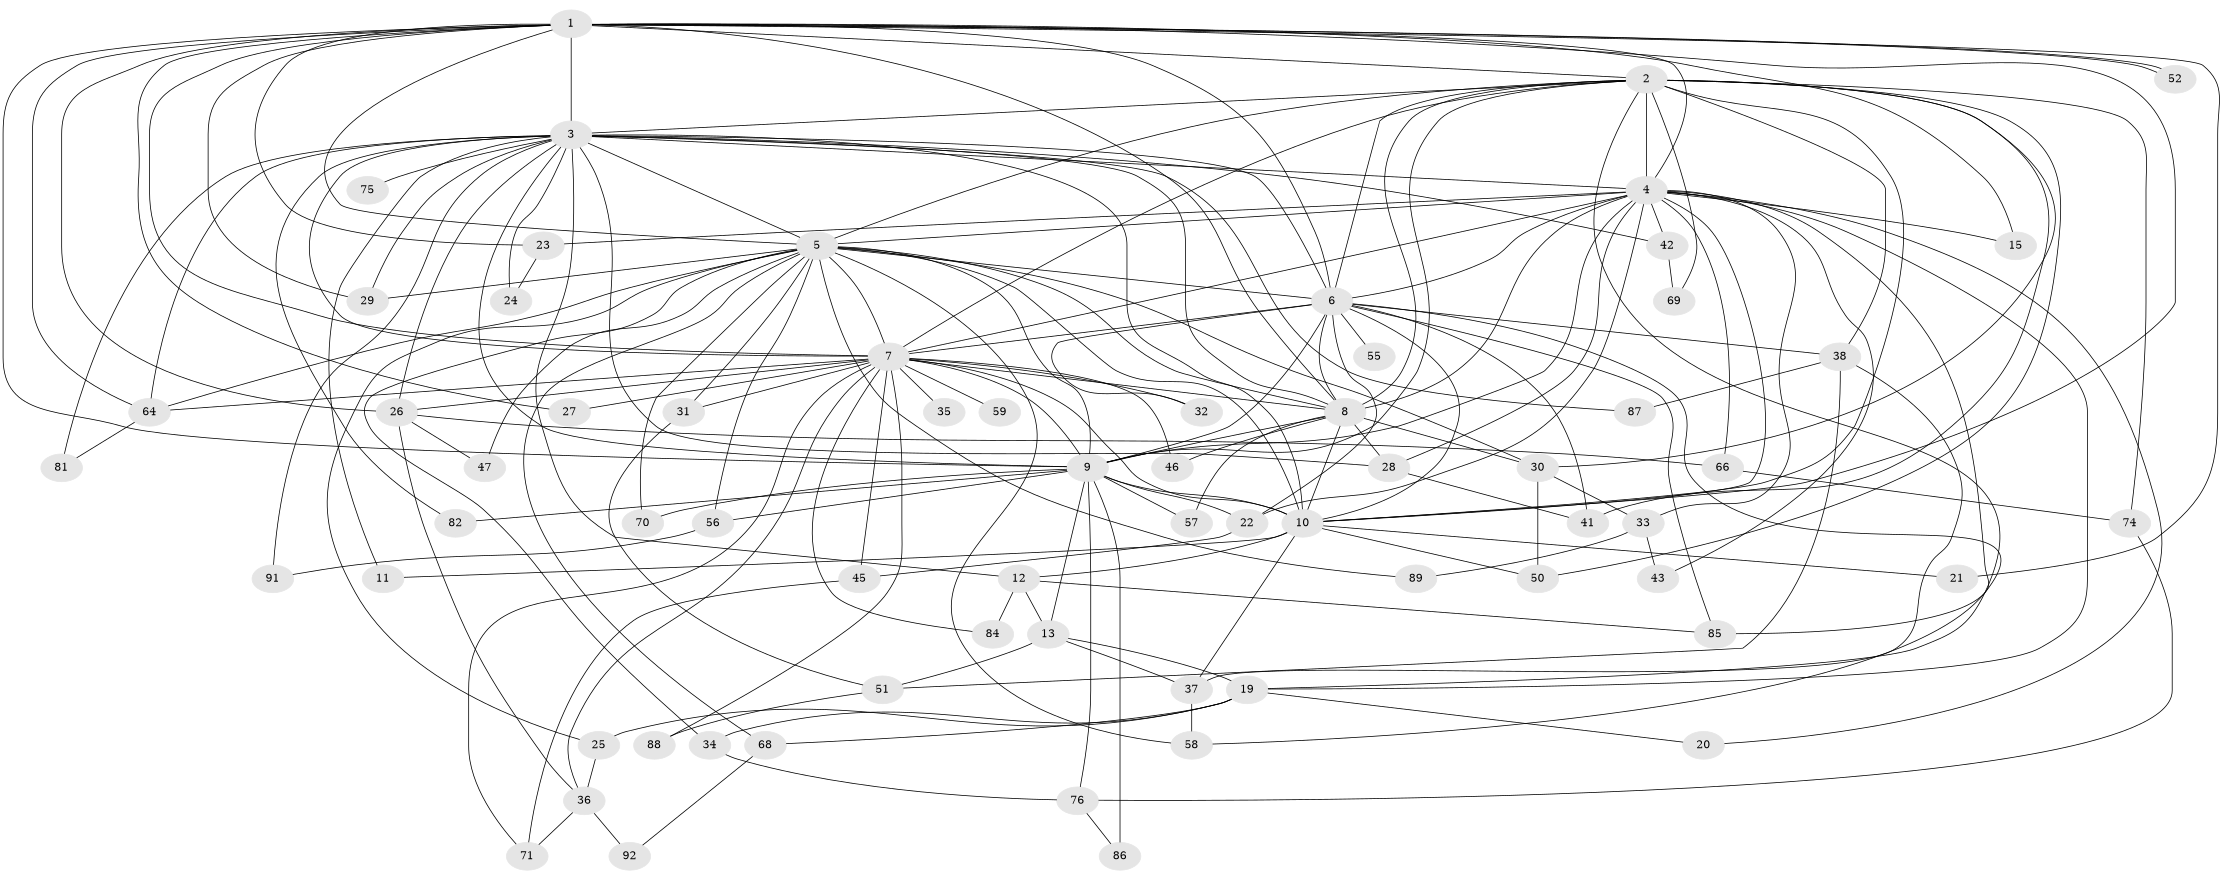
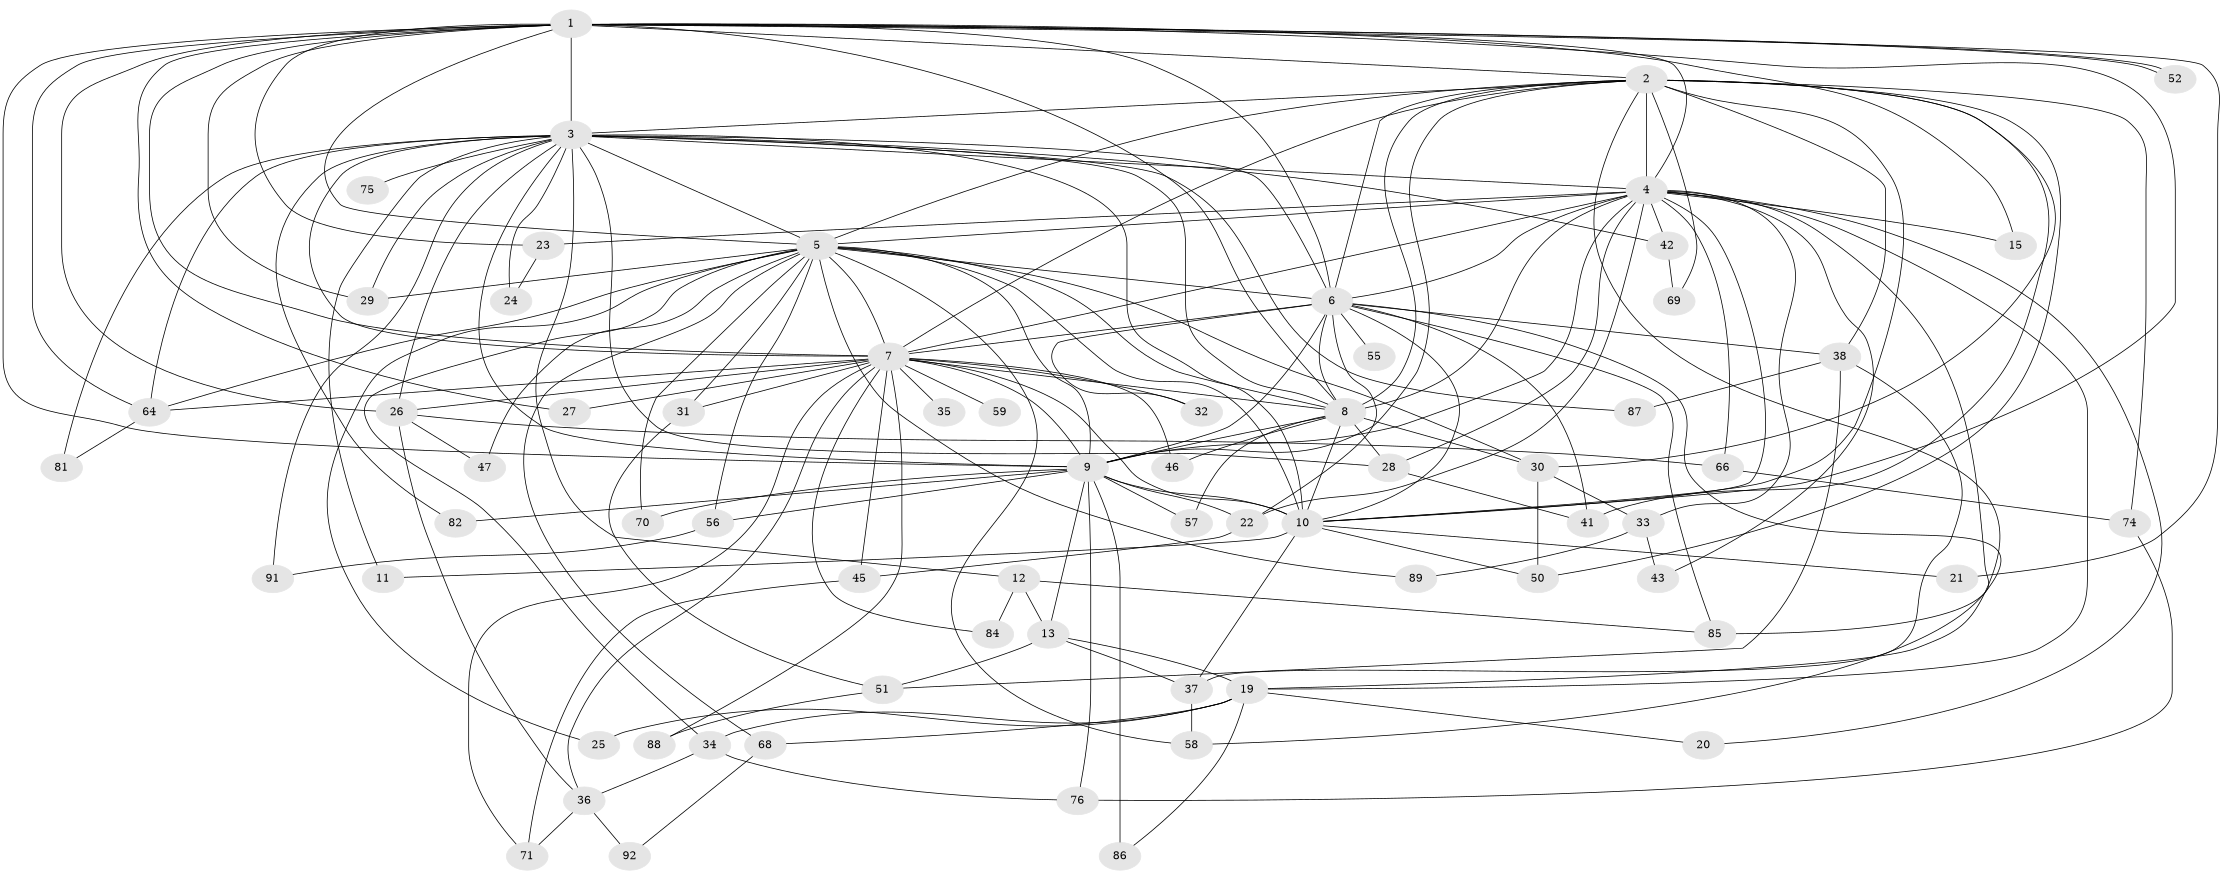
edge "10" -- "12": removed
edge "25" -- "36": now "34" -- "36"
edge "76" -- "86": now "19" -- "86"
